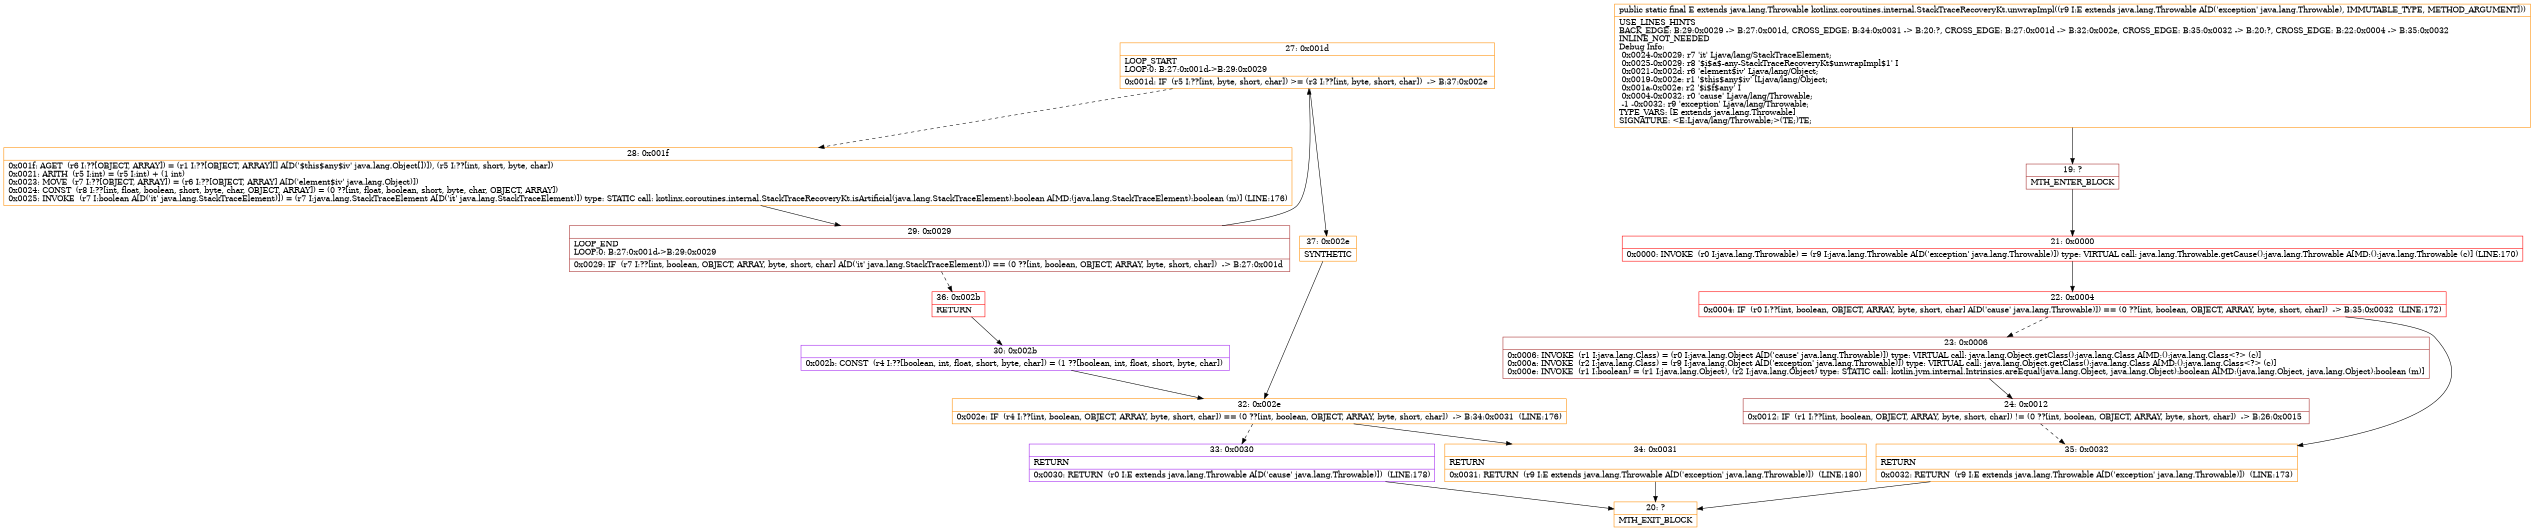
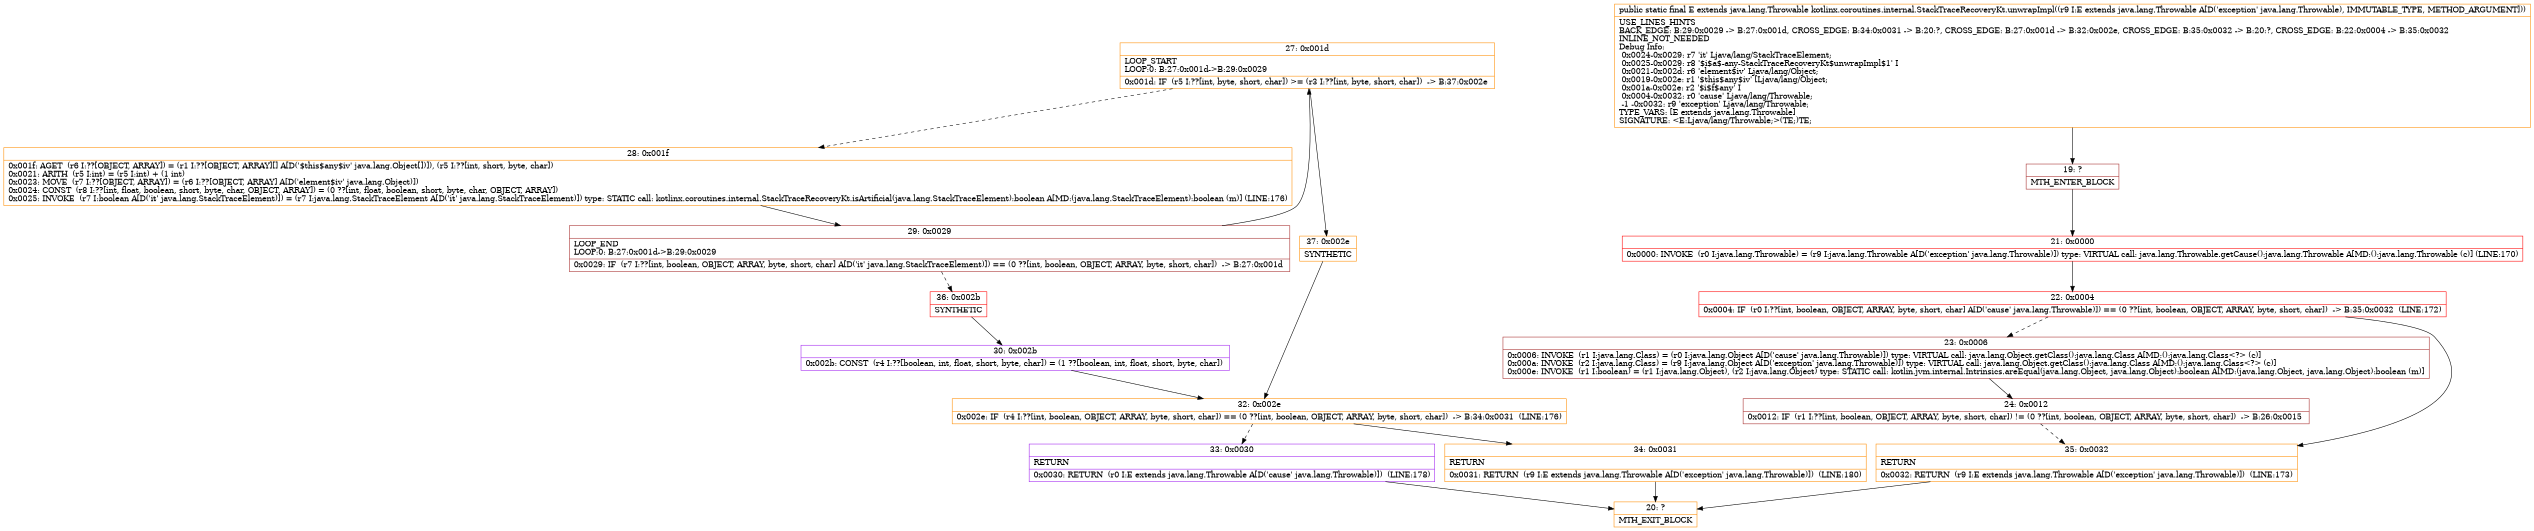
node "36: 0x002b": text "RETURN" -> "SYNTHETIC"
